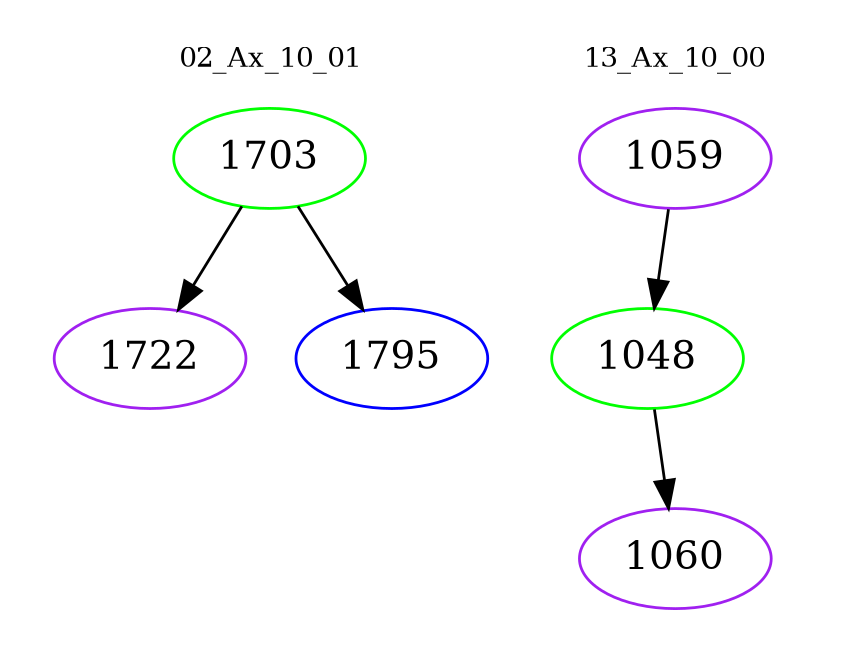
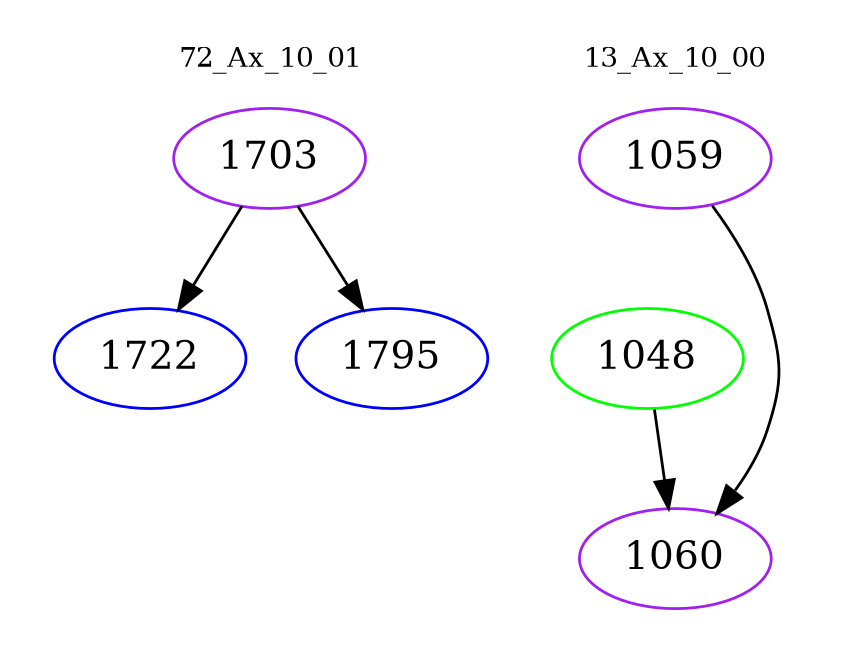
cluster "02_Ax_10_01": label "02_Ax_10_01" -> "72_Ax_10_01"
node "1703": color green -> purple
edge "1059" -> "1048": now "1059" -> "1060"
node "1722": color purple -> blue
